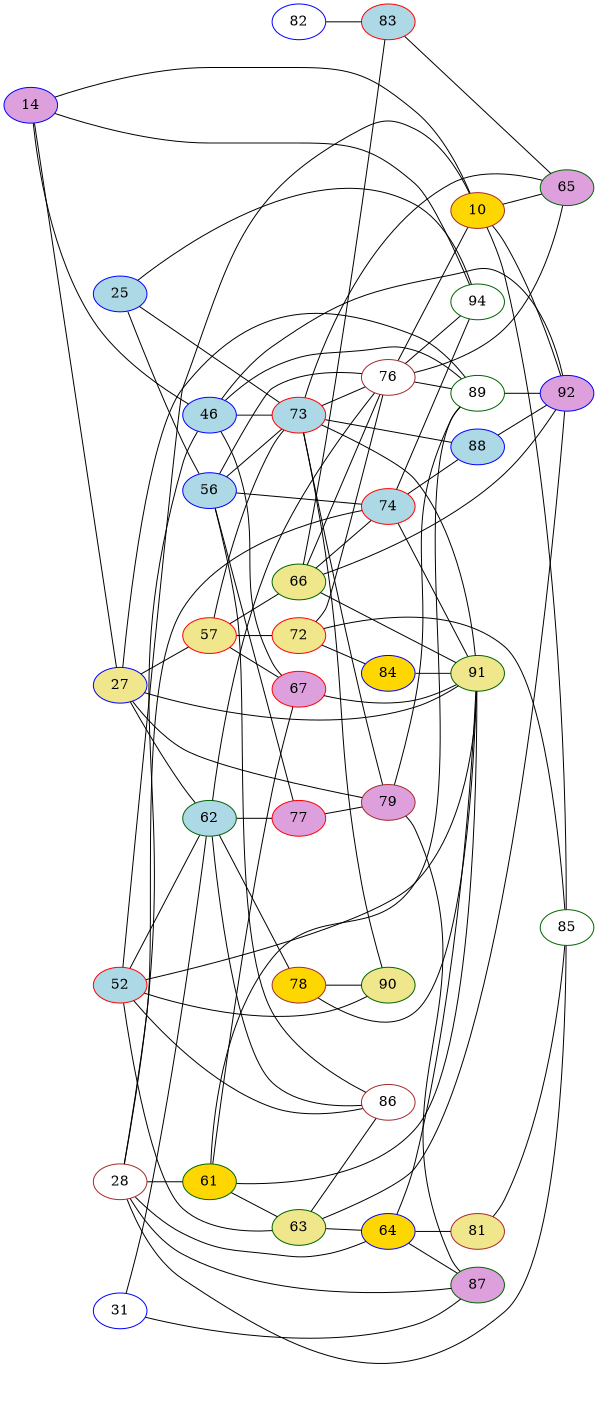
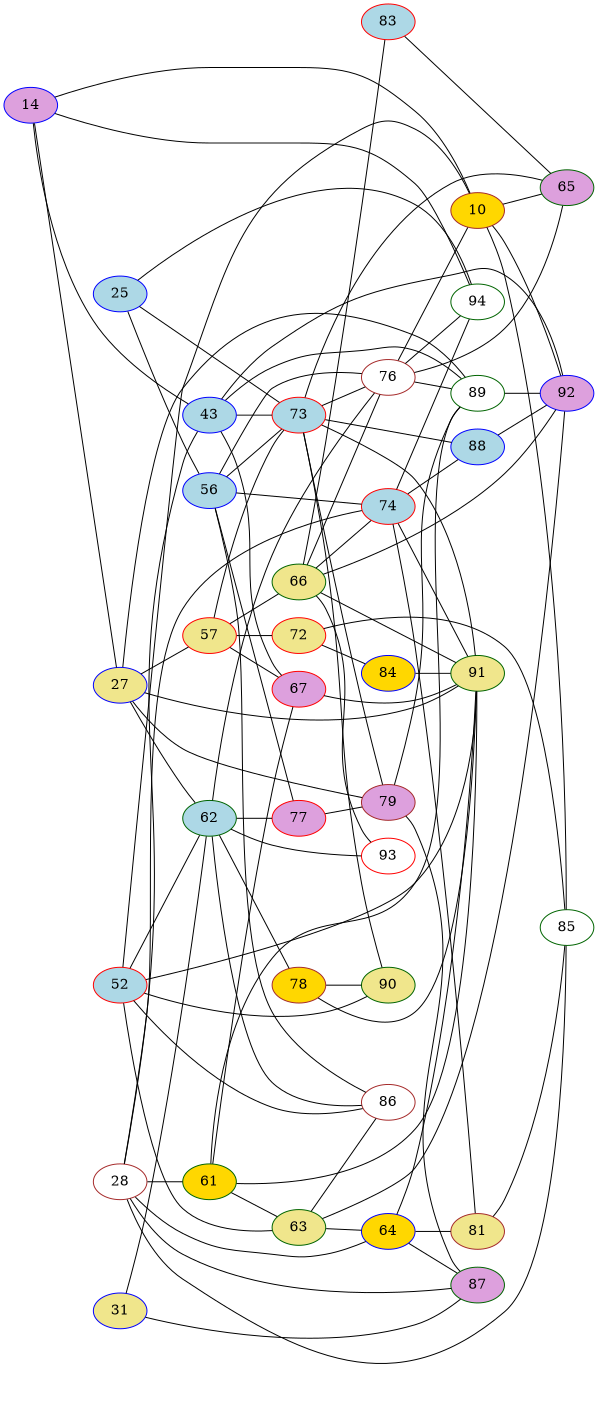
node "82": removed
node "46": label "46" -> "43"
edge "76" -- "72": removed
node "93": added
edge "74" -- "81": added
node "31": fillcolor white -> khaki
